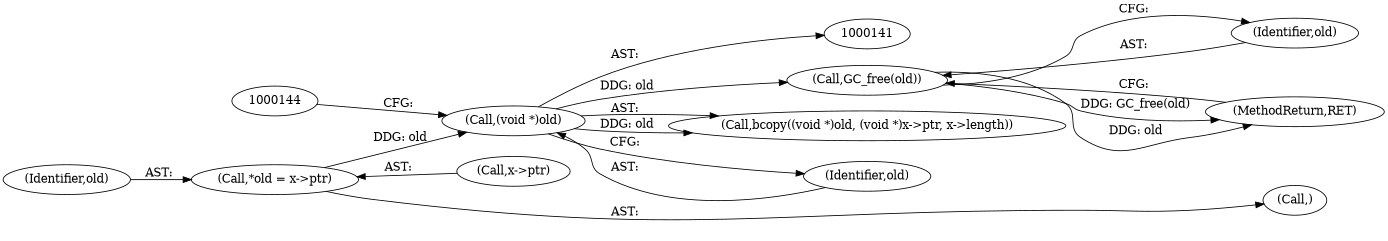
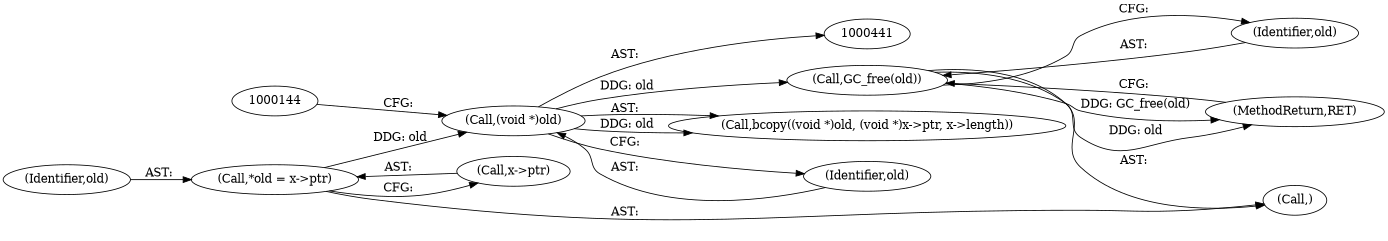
node "1000141": label "1000141" -> "1000441"
edge "(Call,GC_free(old))" -> "(Call,)": added, label "AST:"
edge "(Call,*old = x->ptr)" -> "(Call,x->ptr)": added, label "CFG:"
